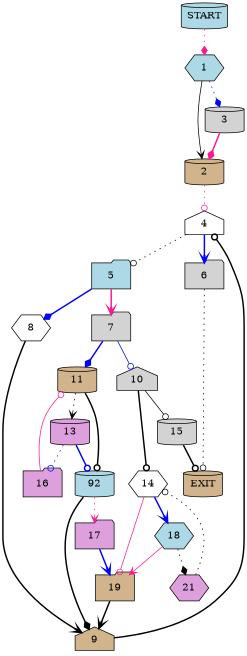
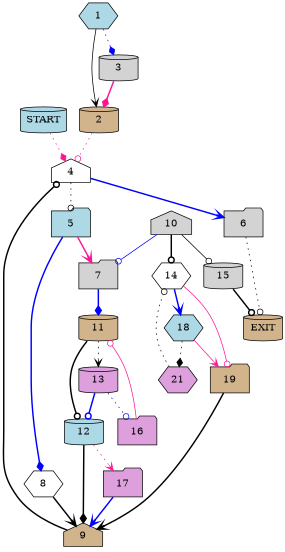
edge "START" -> "1": now "START" -> "4"
edge "7" -> "10": reversed
node "92": label "92" -> "12"
edge "17" -> "19": now "17" -> "9"
